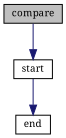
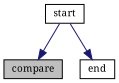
edge "compare" -> "start": reversed
